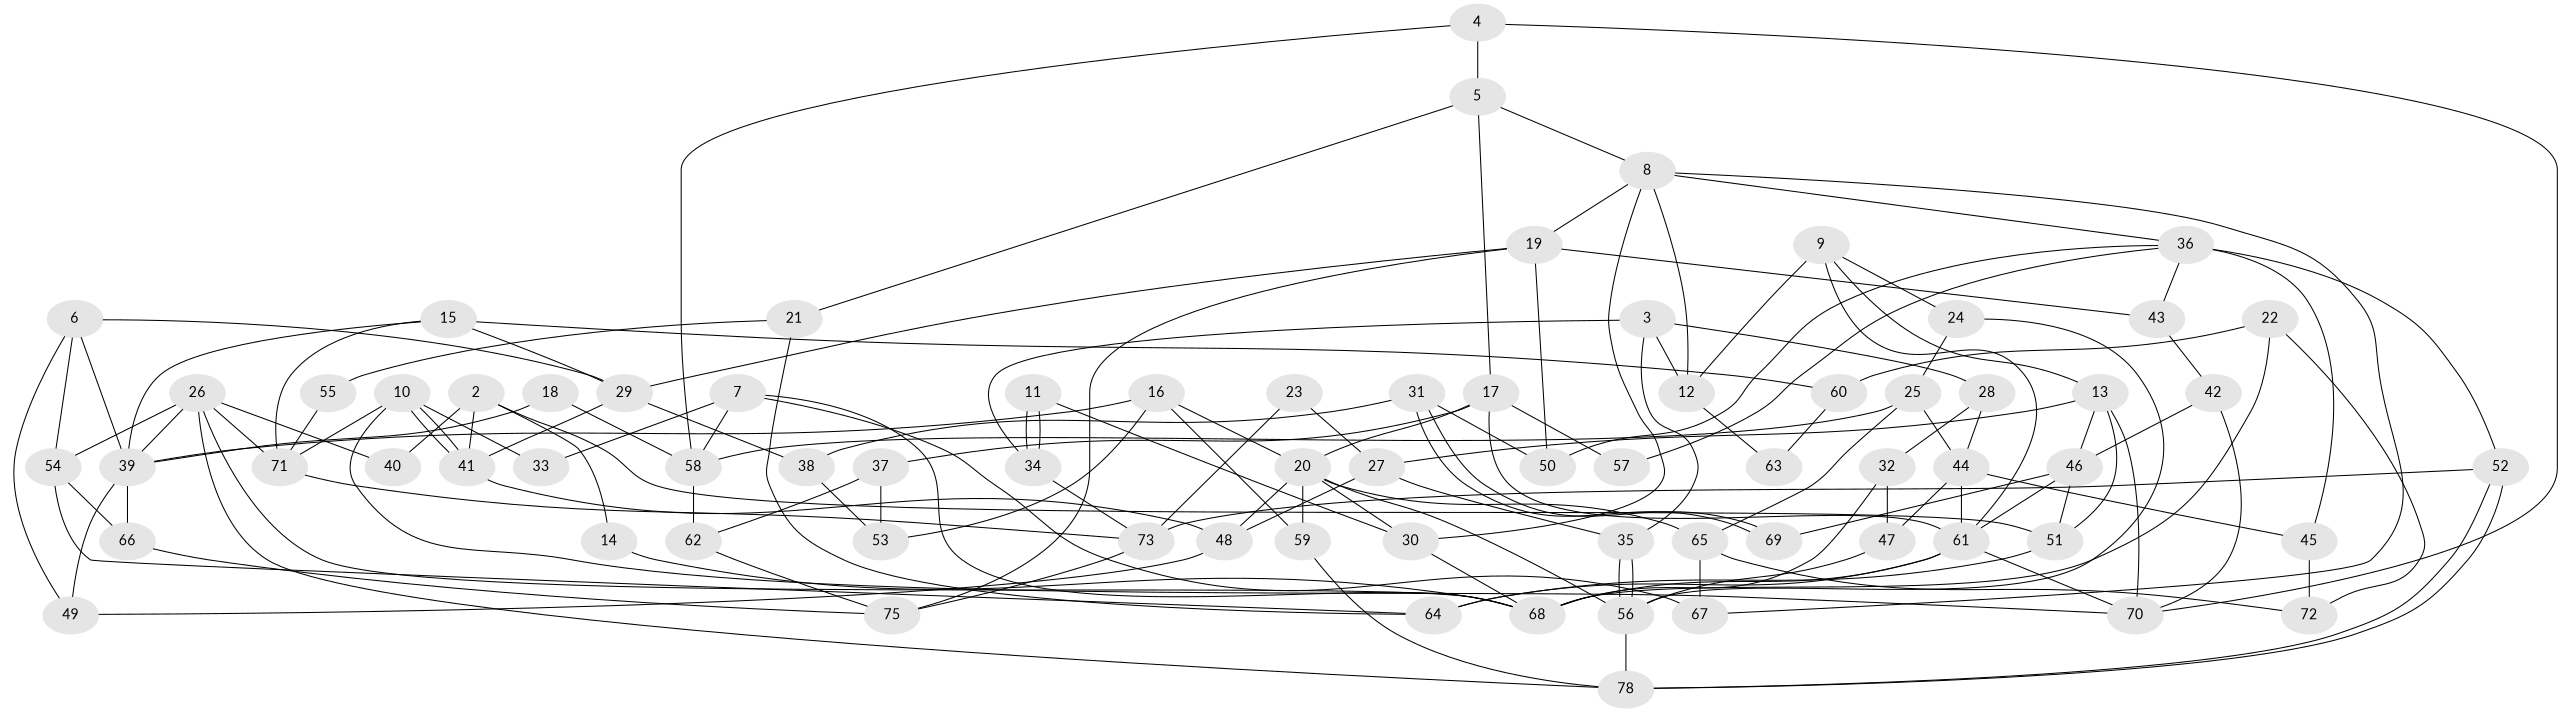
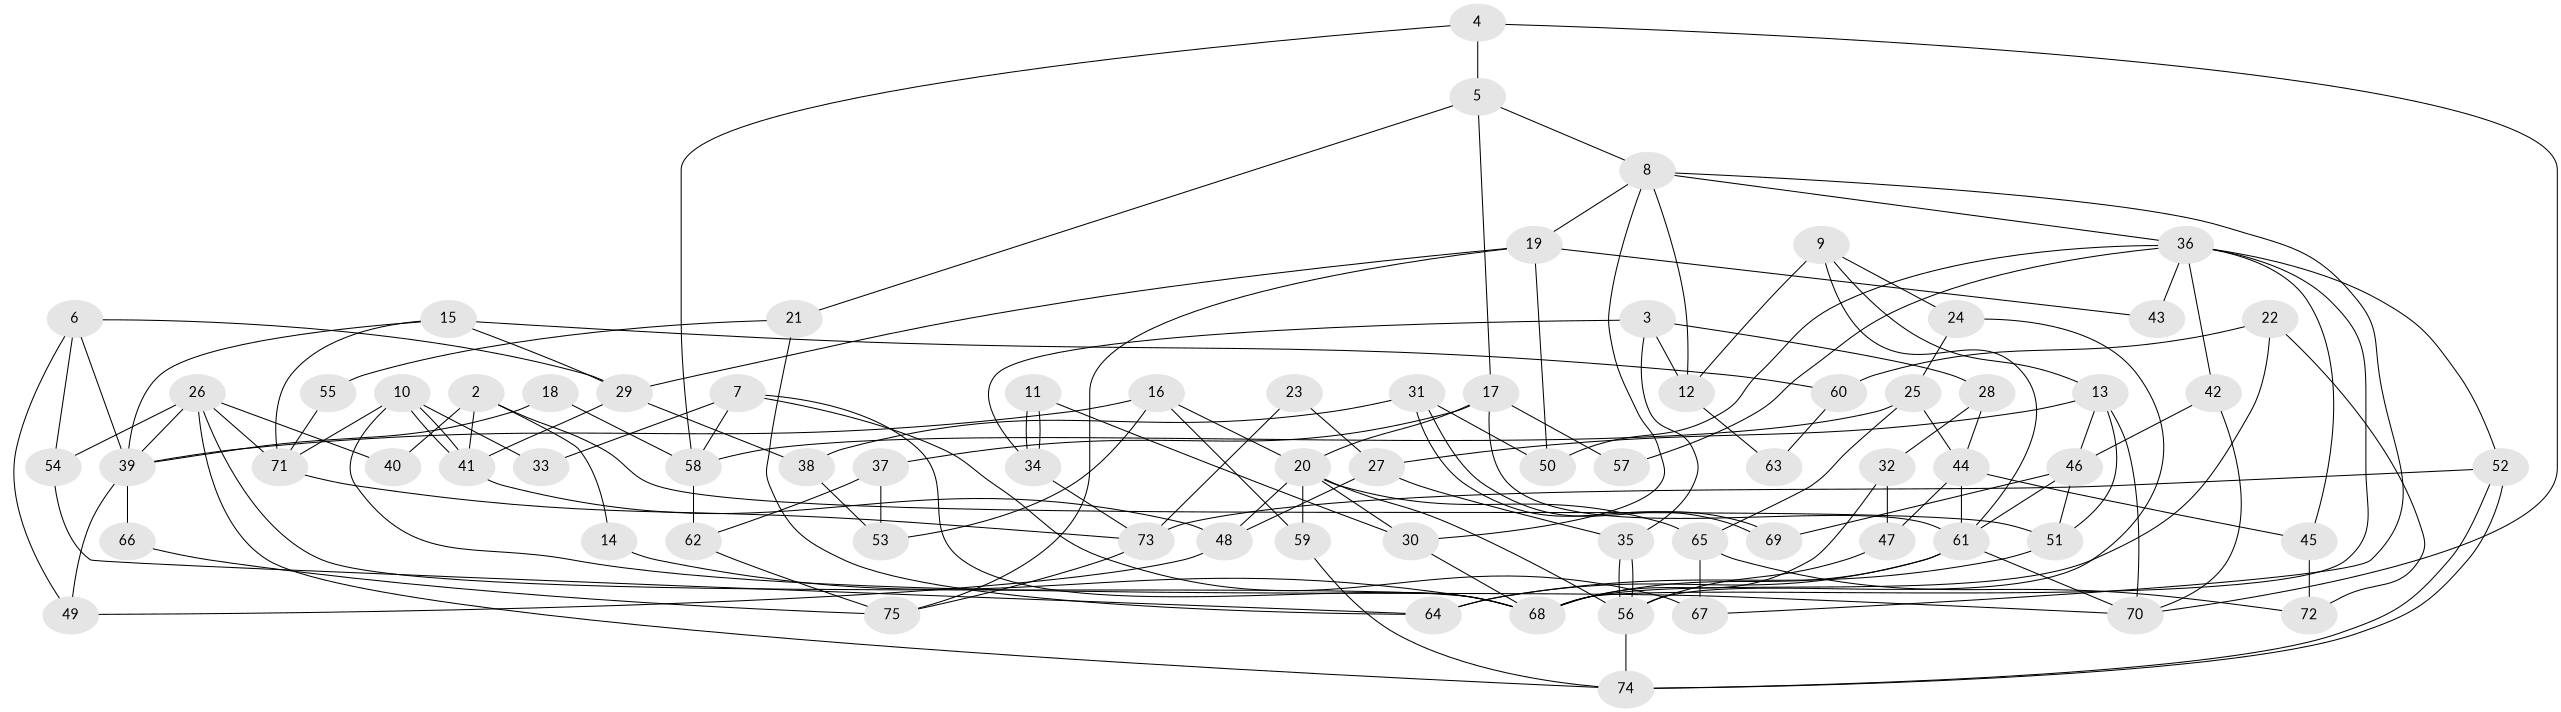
edge "43" -- "42": now "36" -- "42"
edge "54" -- "66": removed
edge "36" -- "68": added
node "78": label "78" -> "74"
